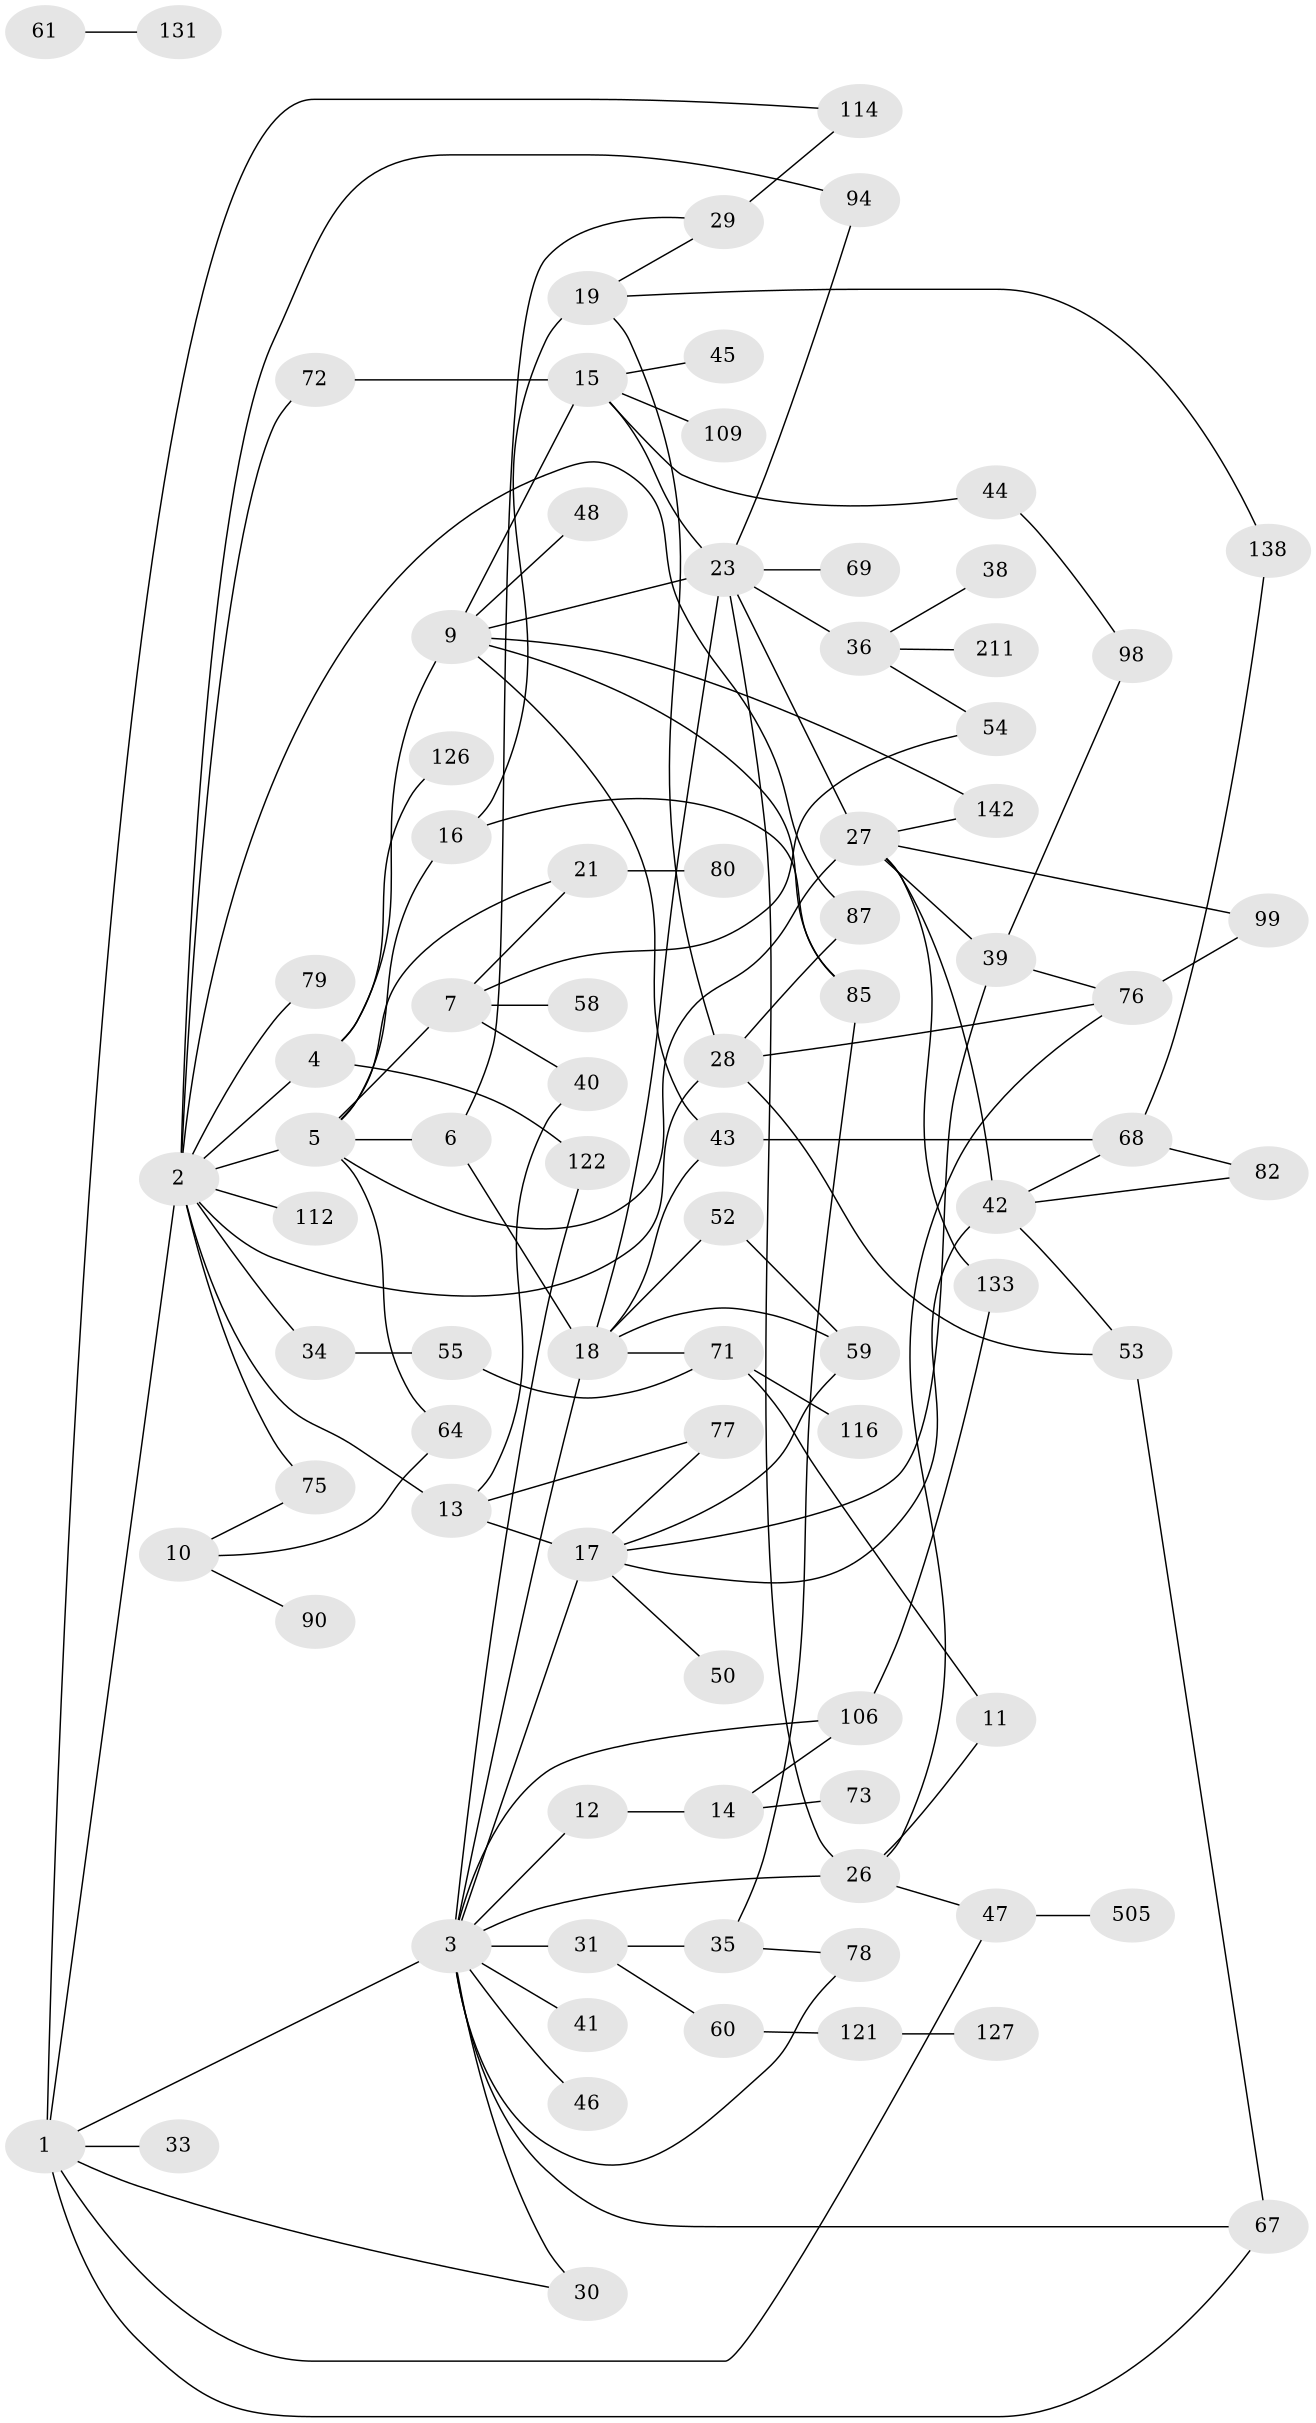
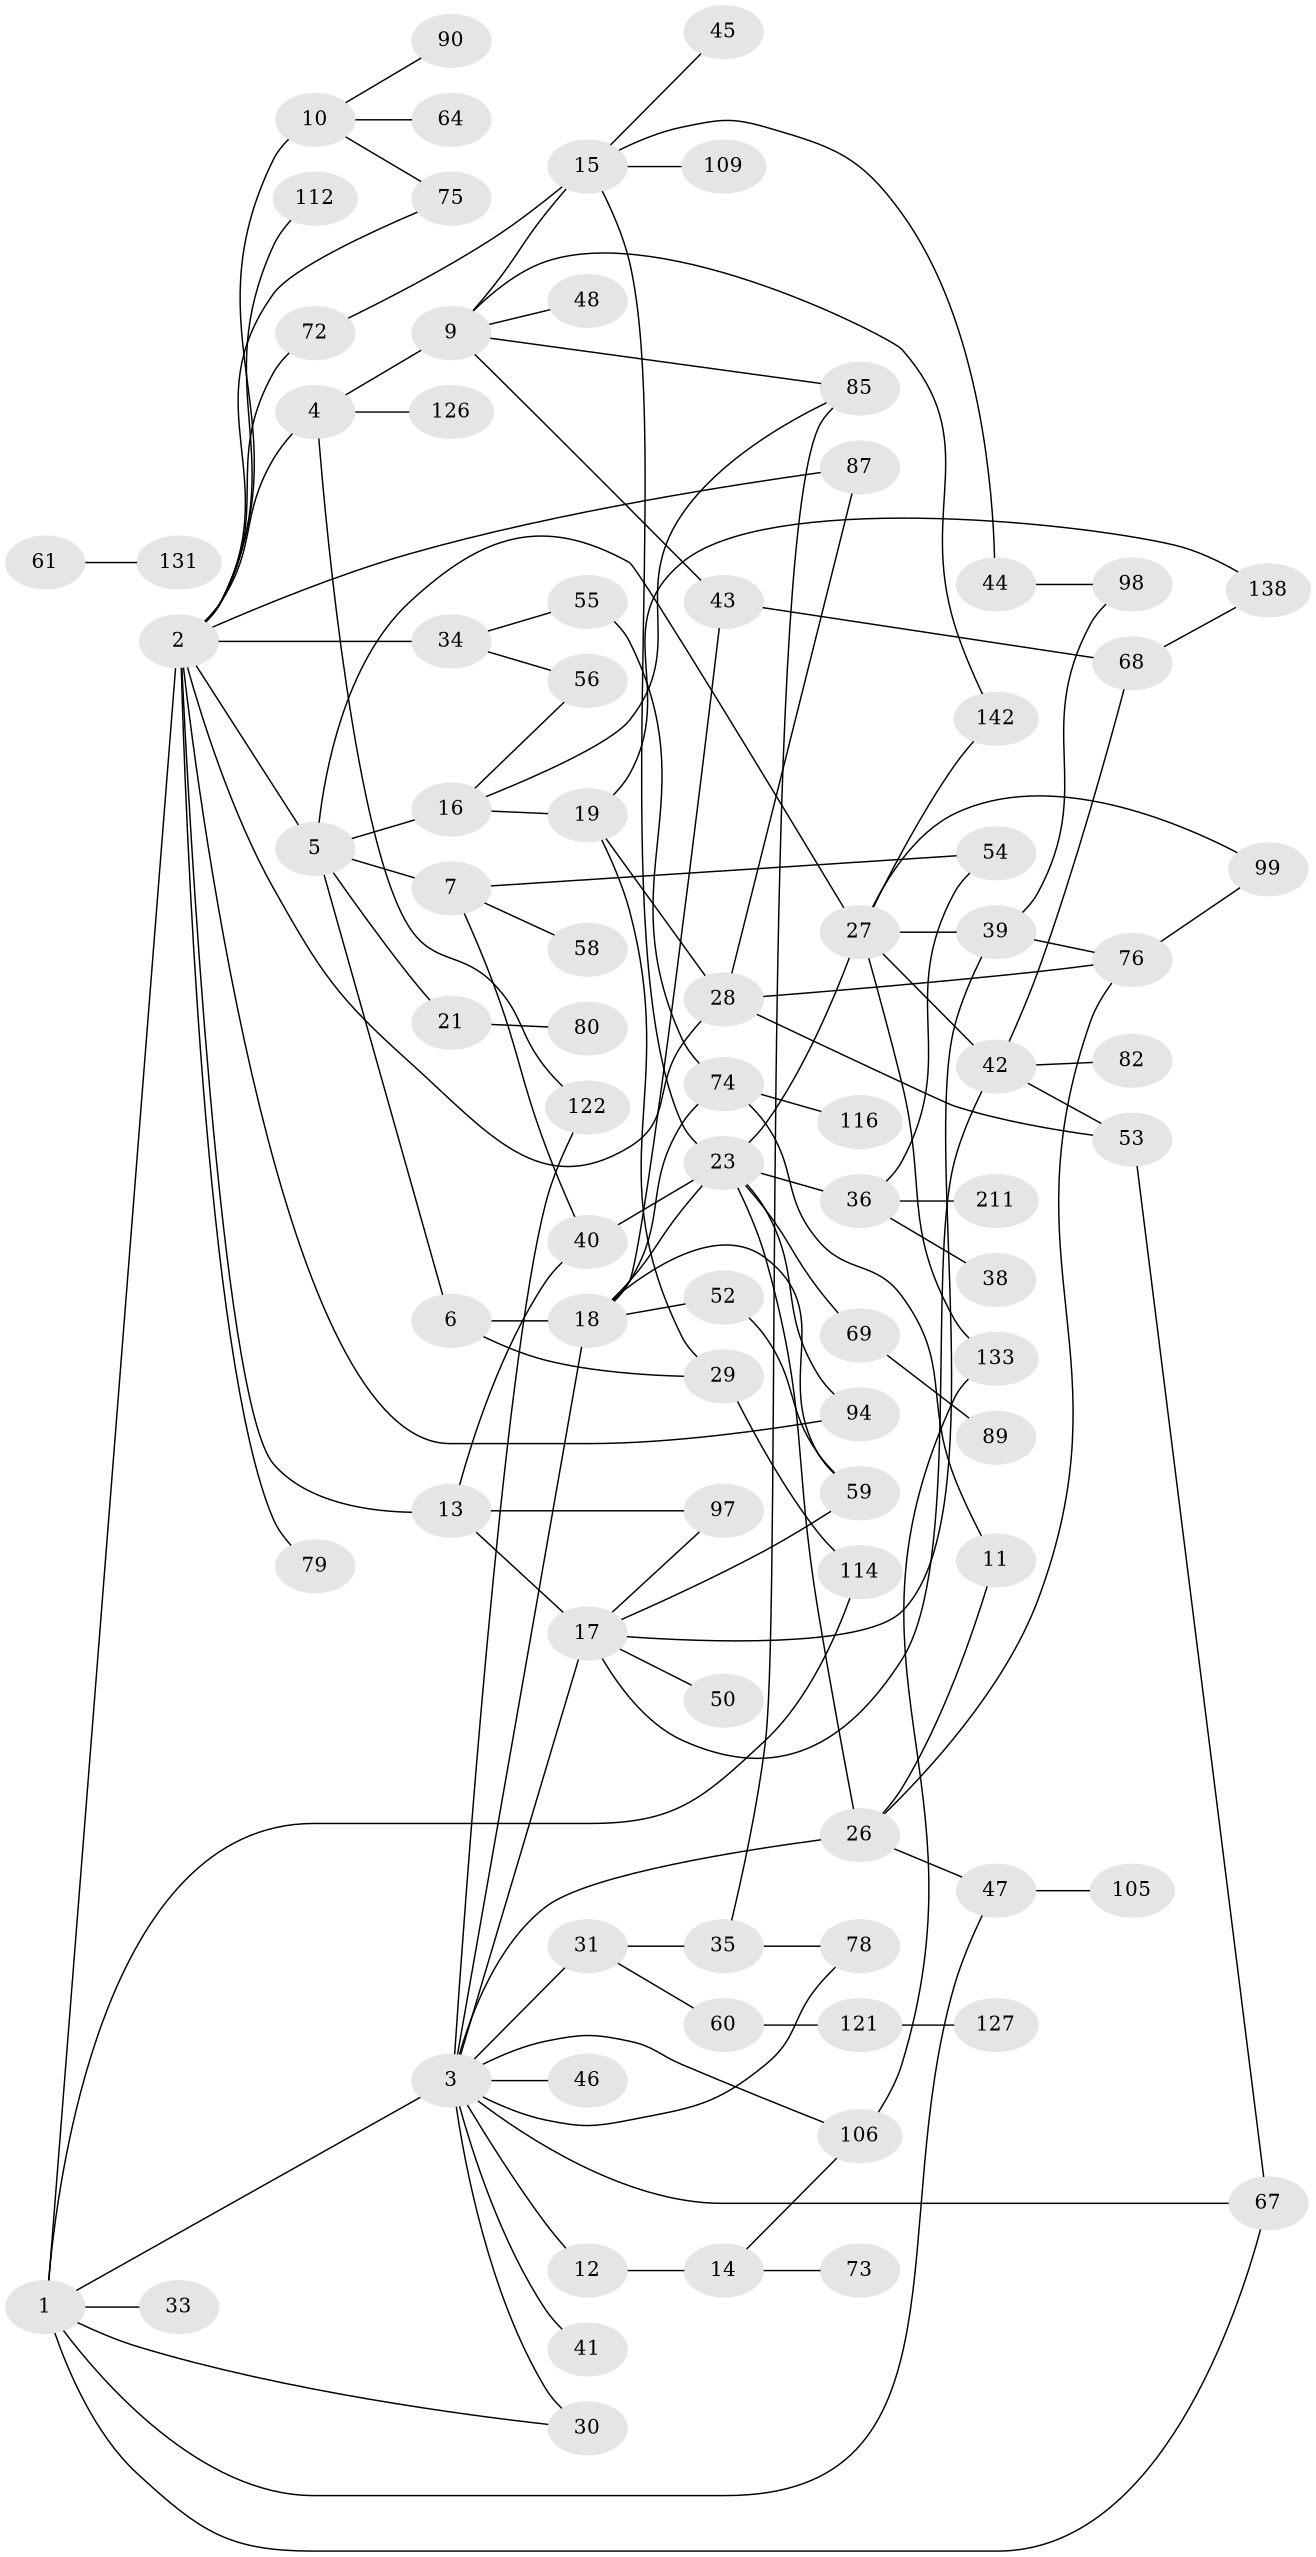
edge "10" -- "2": added
edge "23" -- "9": now "23" -- "40"
node "56": added
edge "21" -- "7": removed
edge "68" -- "82": removed
edge "5" -- "64": removed
node "71": label "71" -> "74"
node "77": label "77" -> "97"
node "89": added
node "505": label "505" -> "105"
